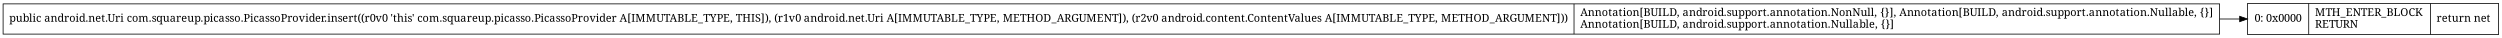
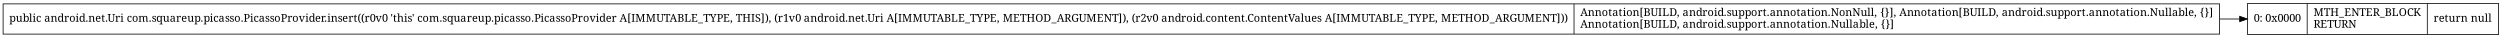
node "0: 0x0000": text "return net" -> "return null"
